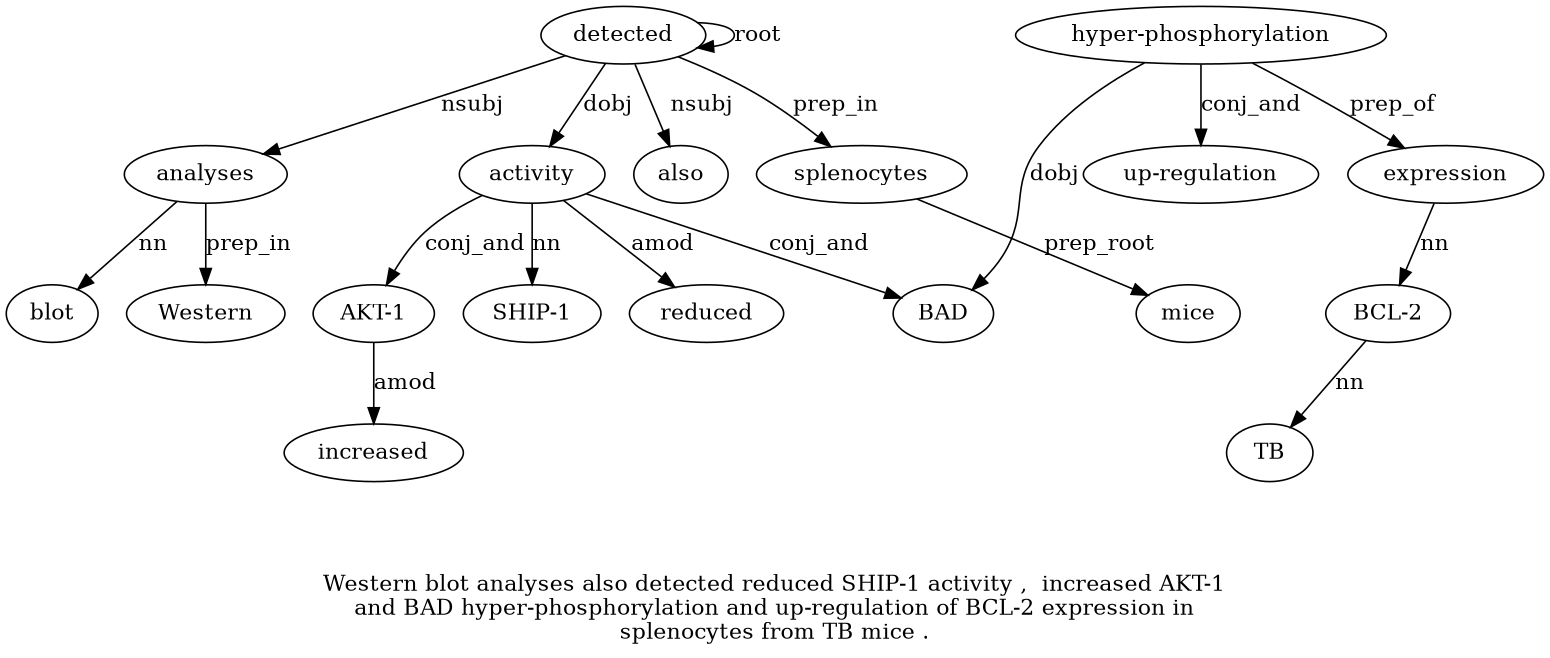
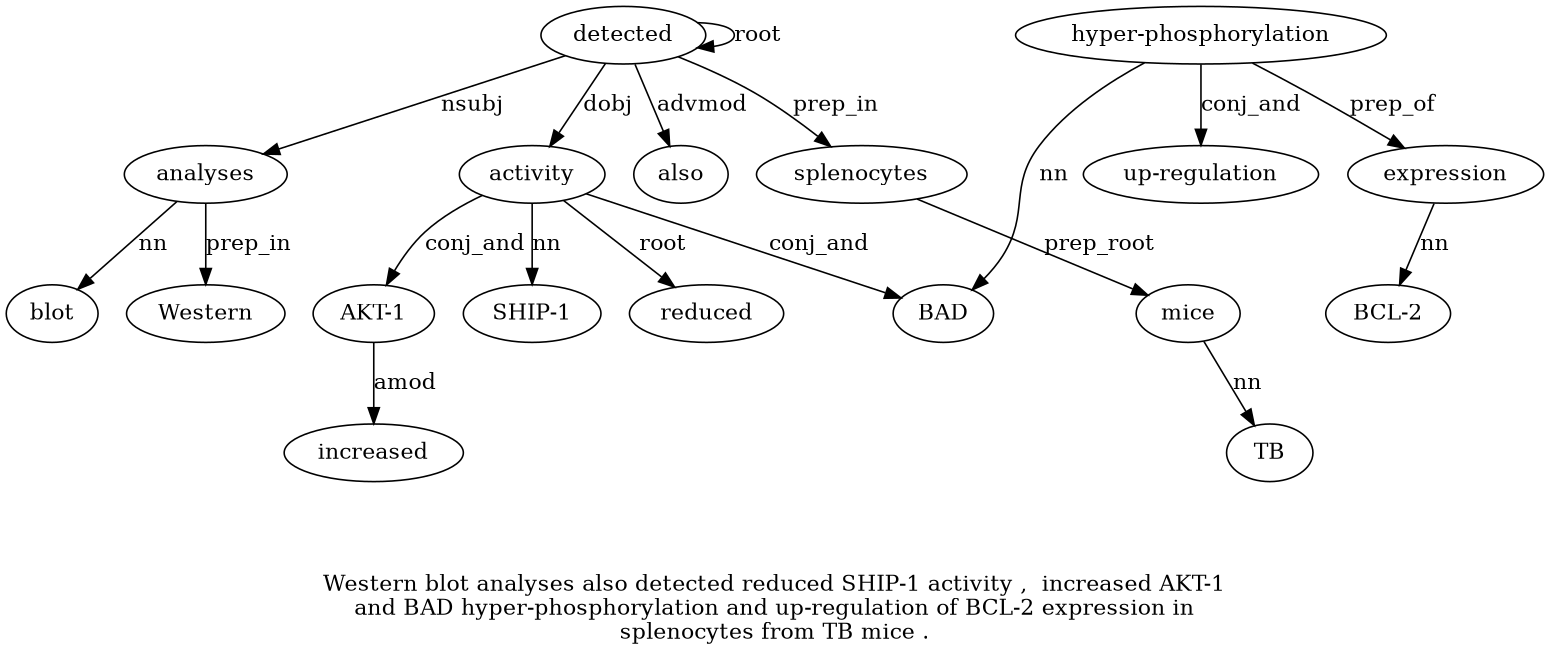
edge "detected" -> "also": label "nsubj" -> "advmod"
edge "hyper-phosphorylation" -> "BAD": label "dobj" -> "nn"
edge "activity" -> "reduced": label "amod" -> "root"
edge "BCL-2" -> "TB": now "mice" -> "TB"
